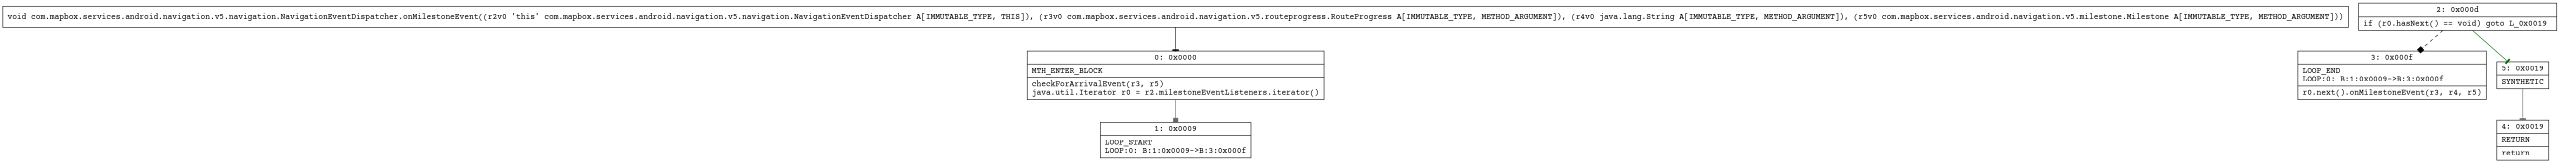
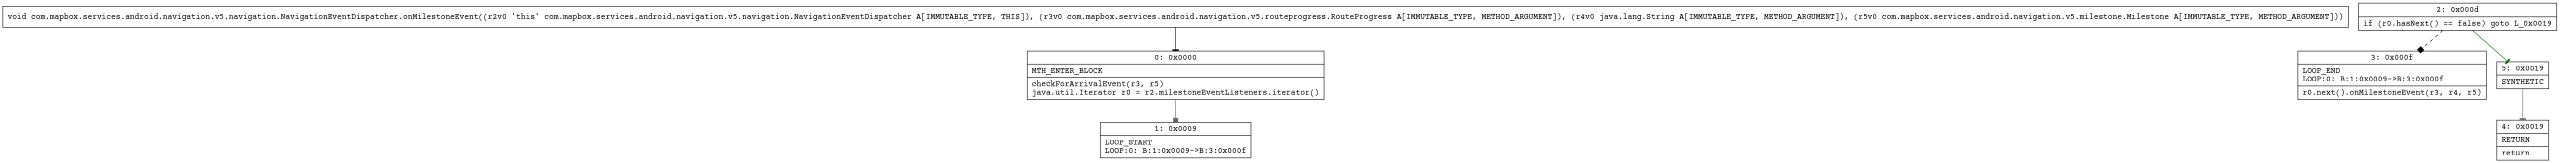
node "2: 0x000d": text "if (r0.hasNext() == void) goto L_0x0019" -> "if (r0.hasNext() == false) goto L_0x0019"
